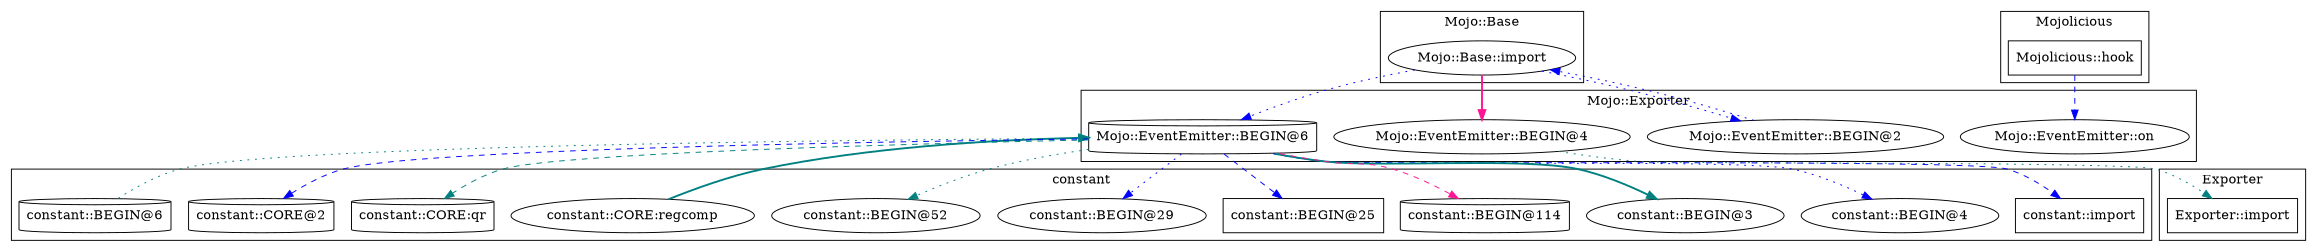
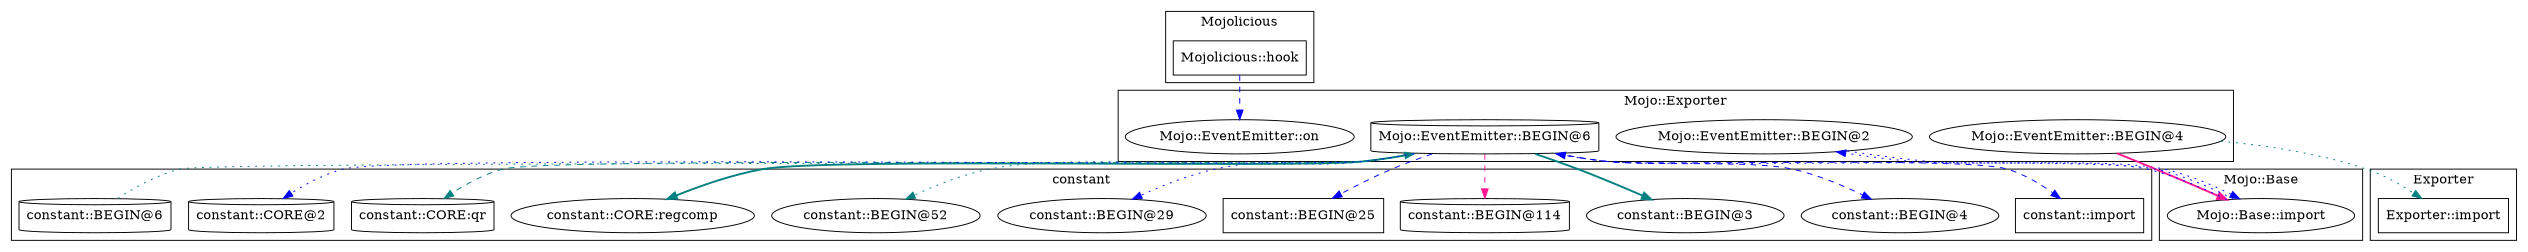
edge "Mojo::Base::import" -> "Mojo::EventEmitter::BEGIN@4": reversed
edge "constant::CORE:regcomp" -> "Mojo::EventEmitter::BEGIN@6": reversed
edge "Mojo::EventEmitter::BEGIN@6" -> "constant::CORE@2": style dashed -> dotted
edge "Mojo::EventEmitter::BEGIN@6" -> "constant::BEGIN@4": style dotted -> dashed
